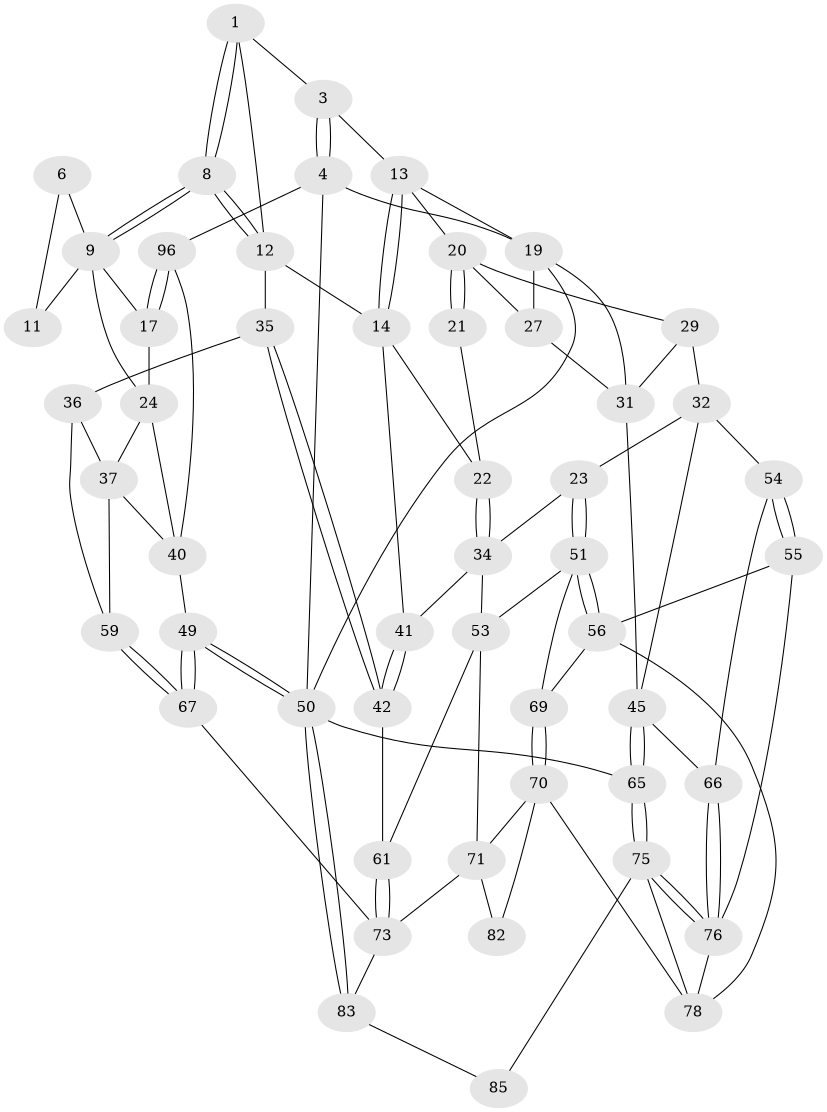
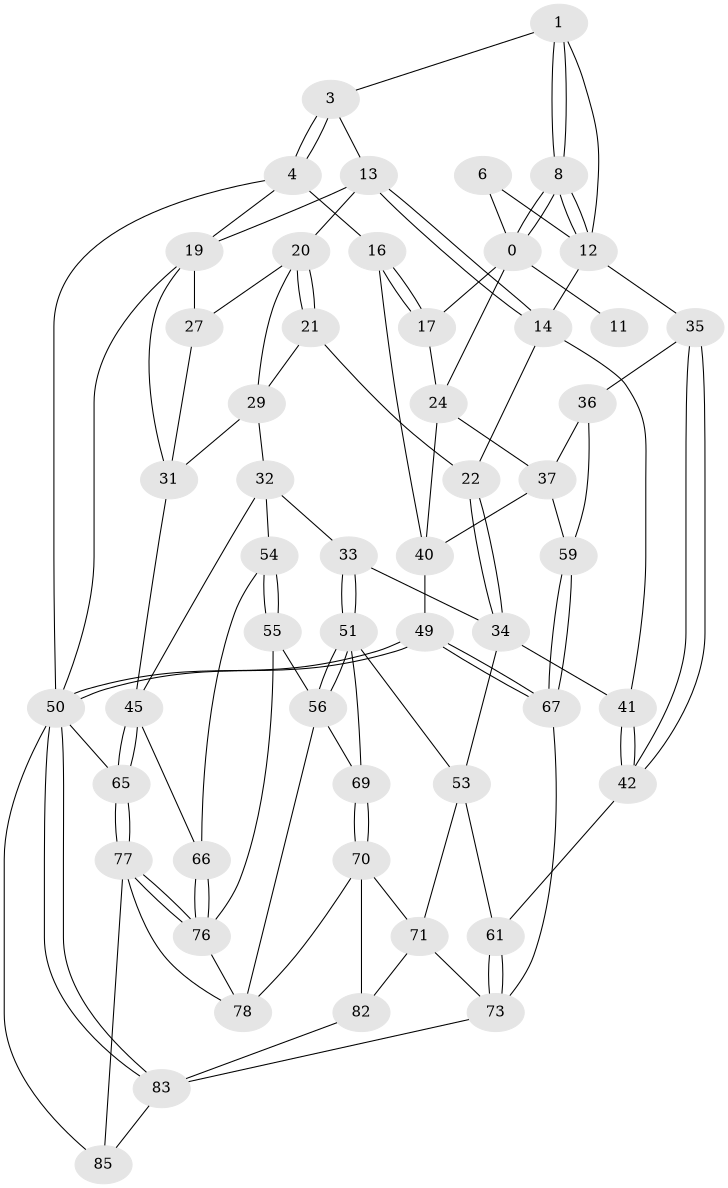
edge "6" -- "11": now "6" -- "12"
node "9": label "9" -> "0"
node "96": label "96" -> "16"
edge "21" -- "29": added
node "23": label "23" -> "33"
node "75": label "75" -> "77"
edge "50" -- "85": added
edge "82" -- "83": added
